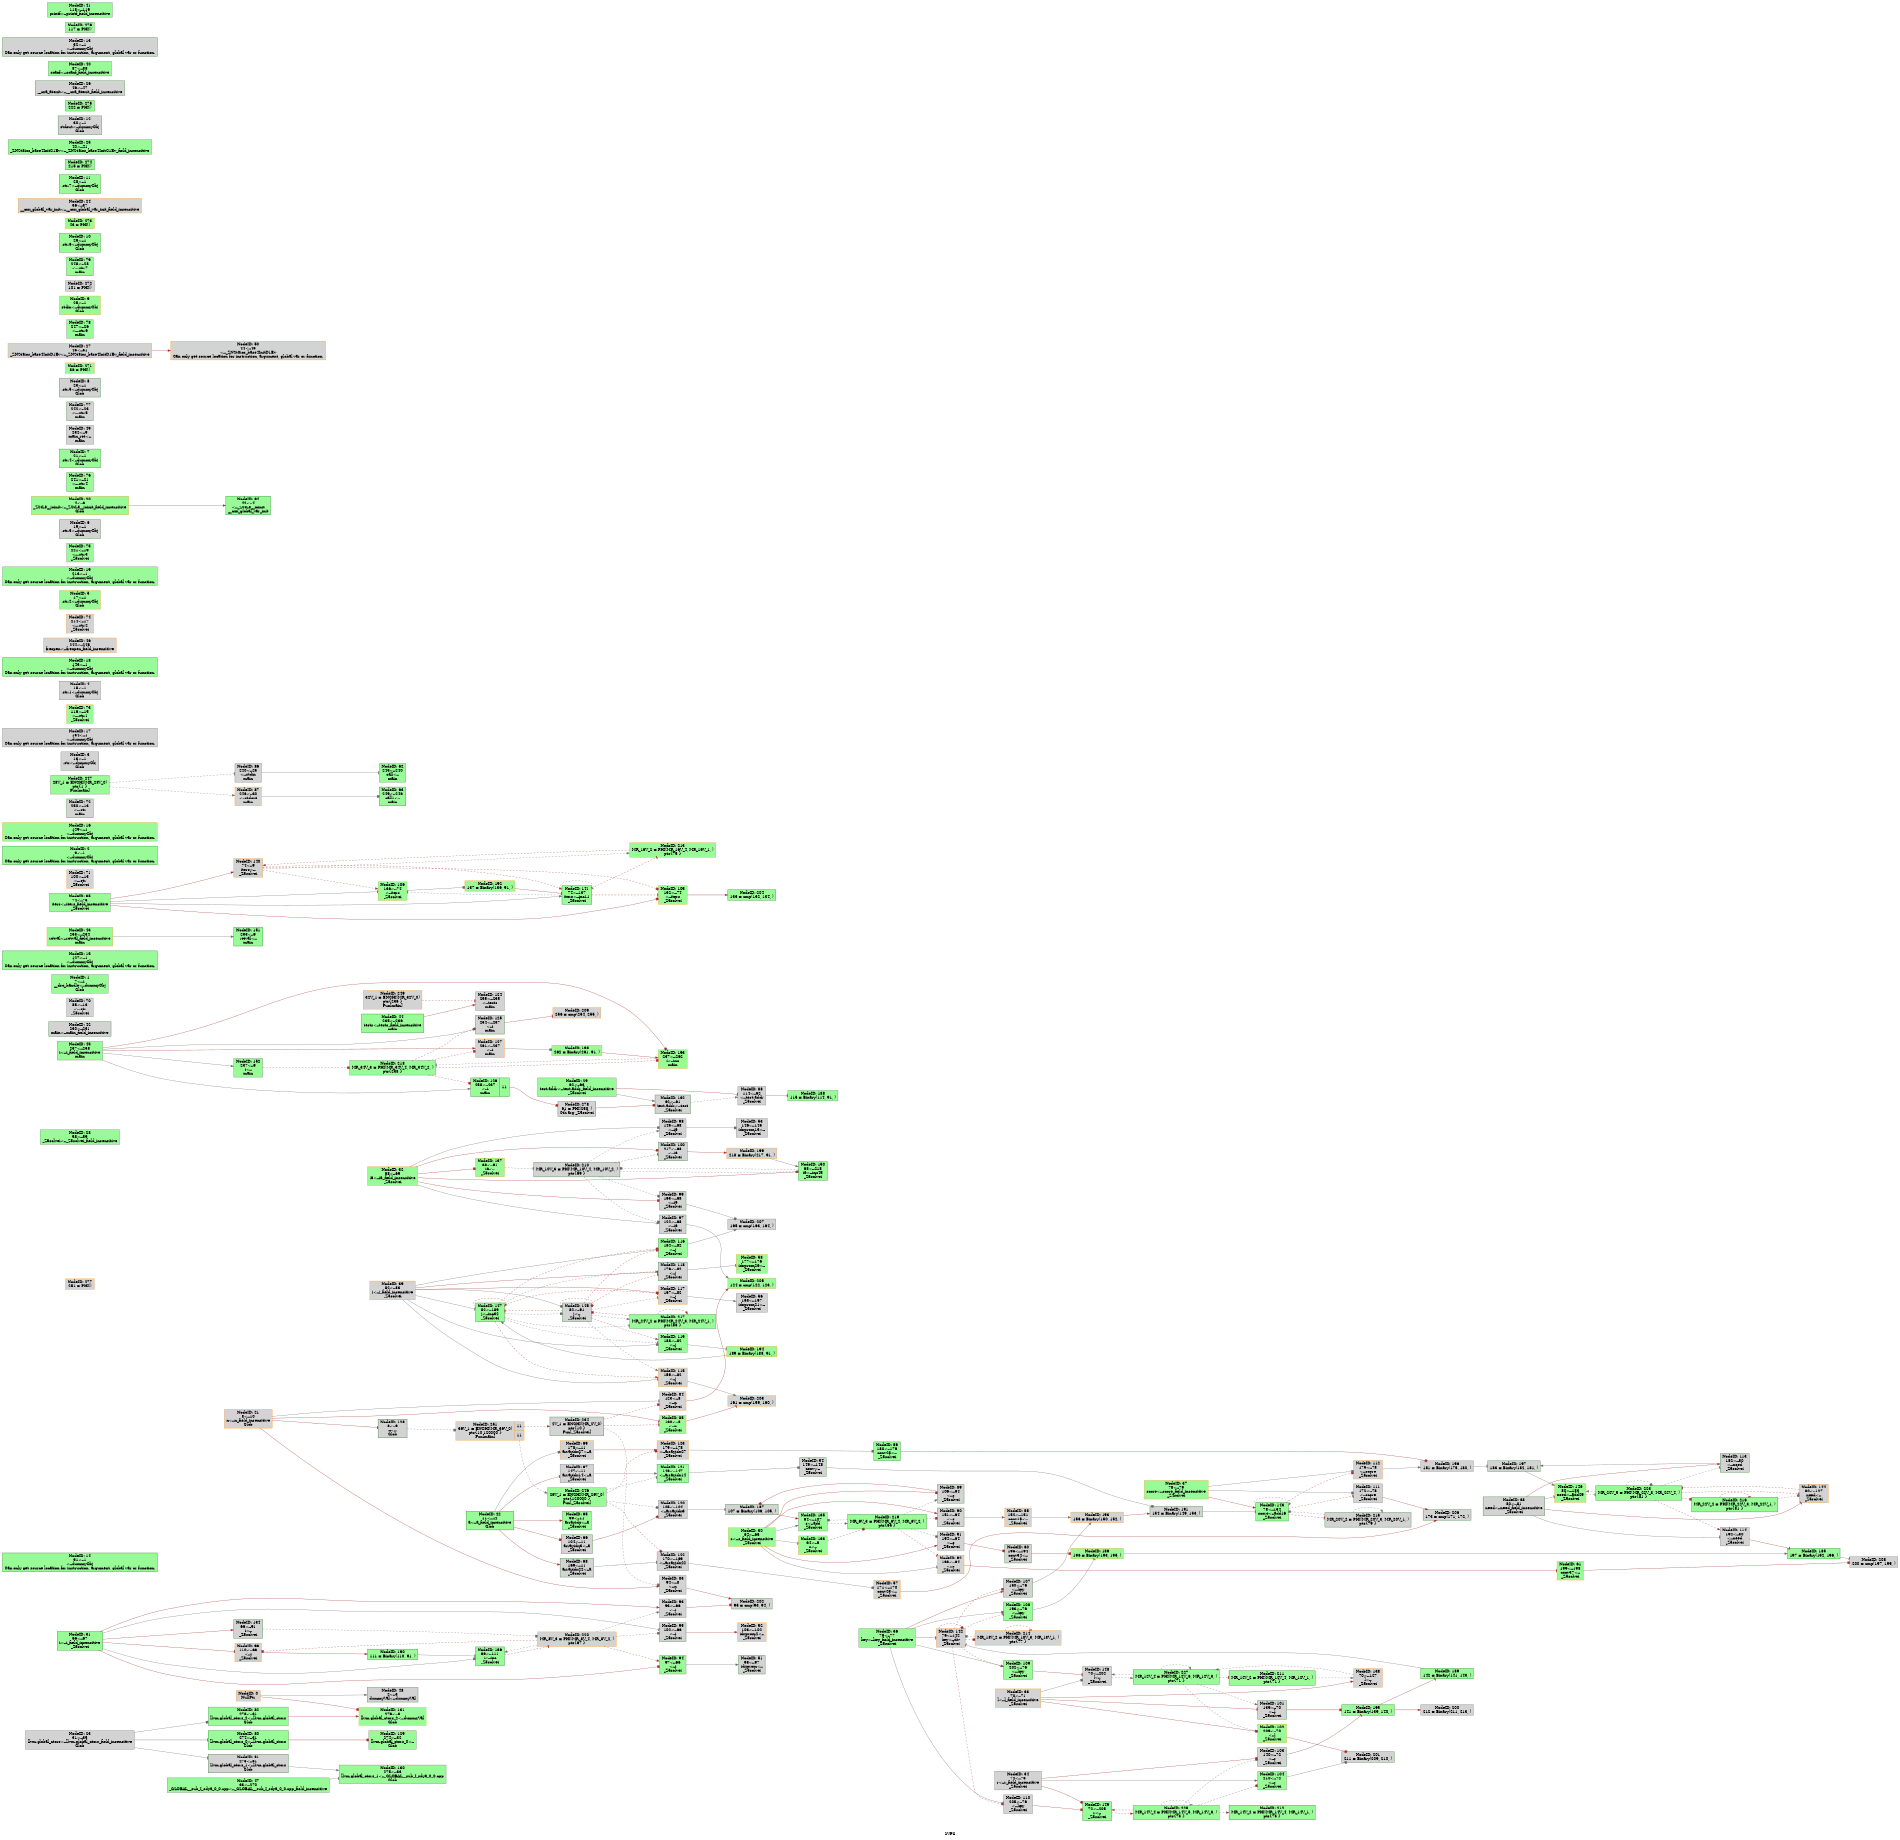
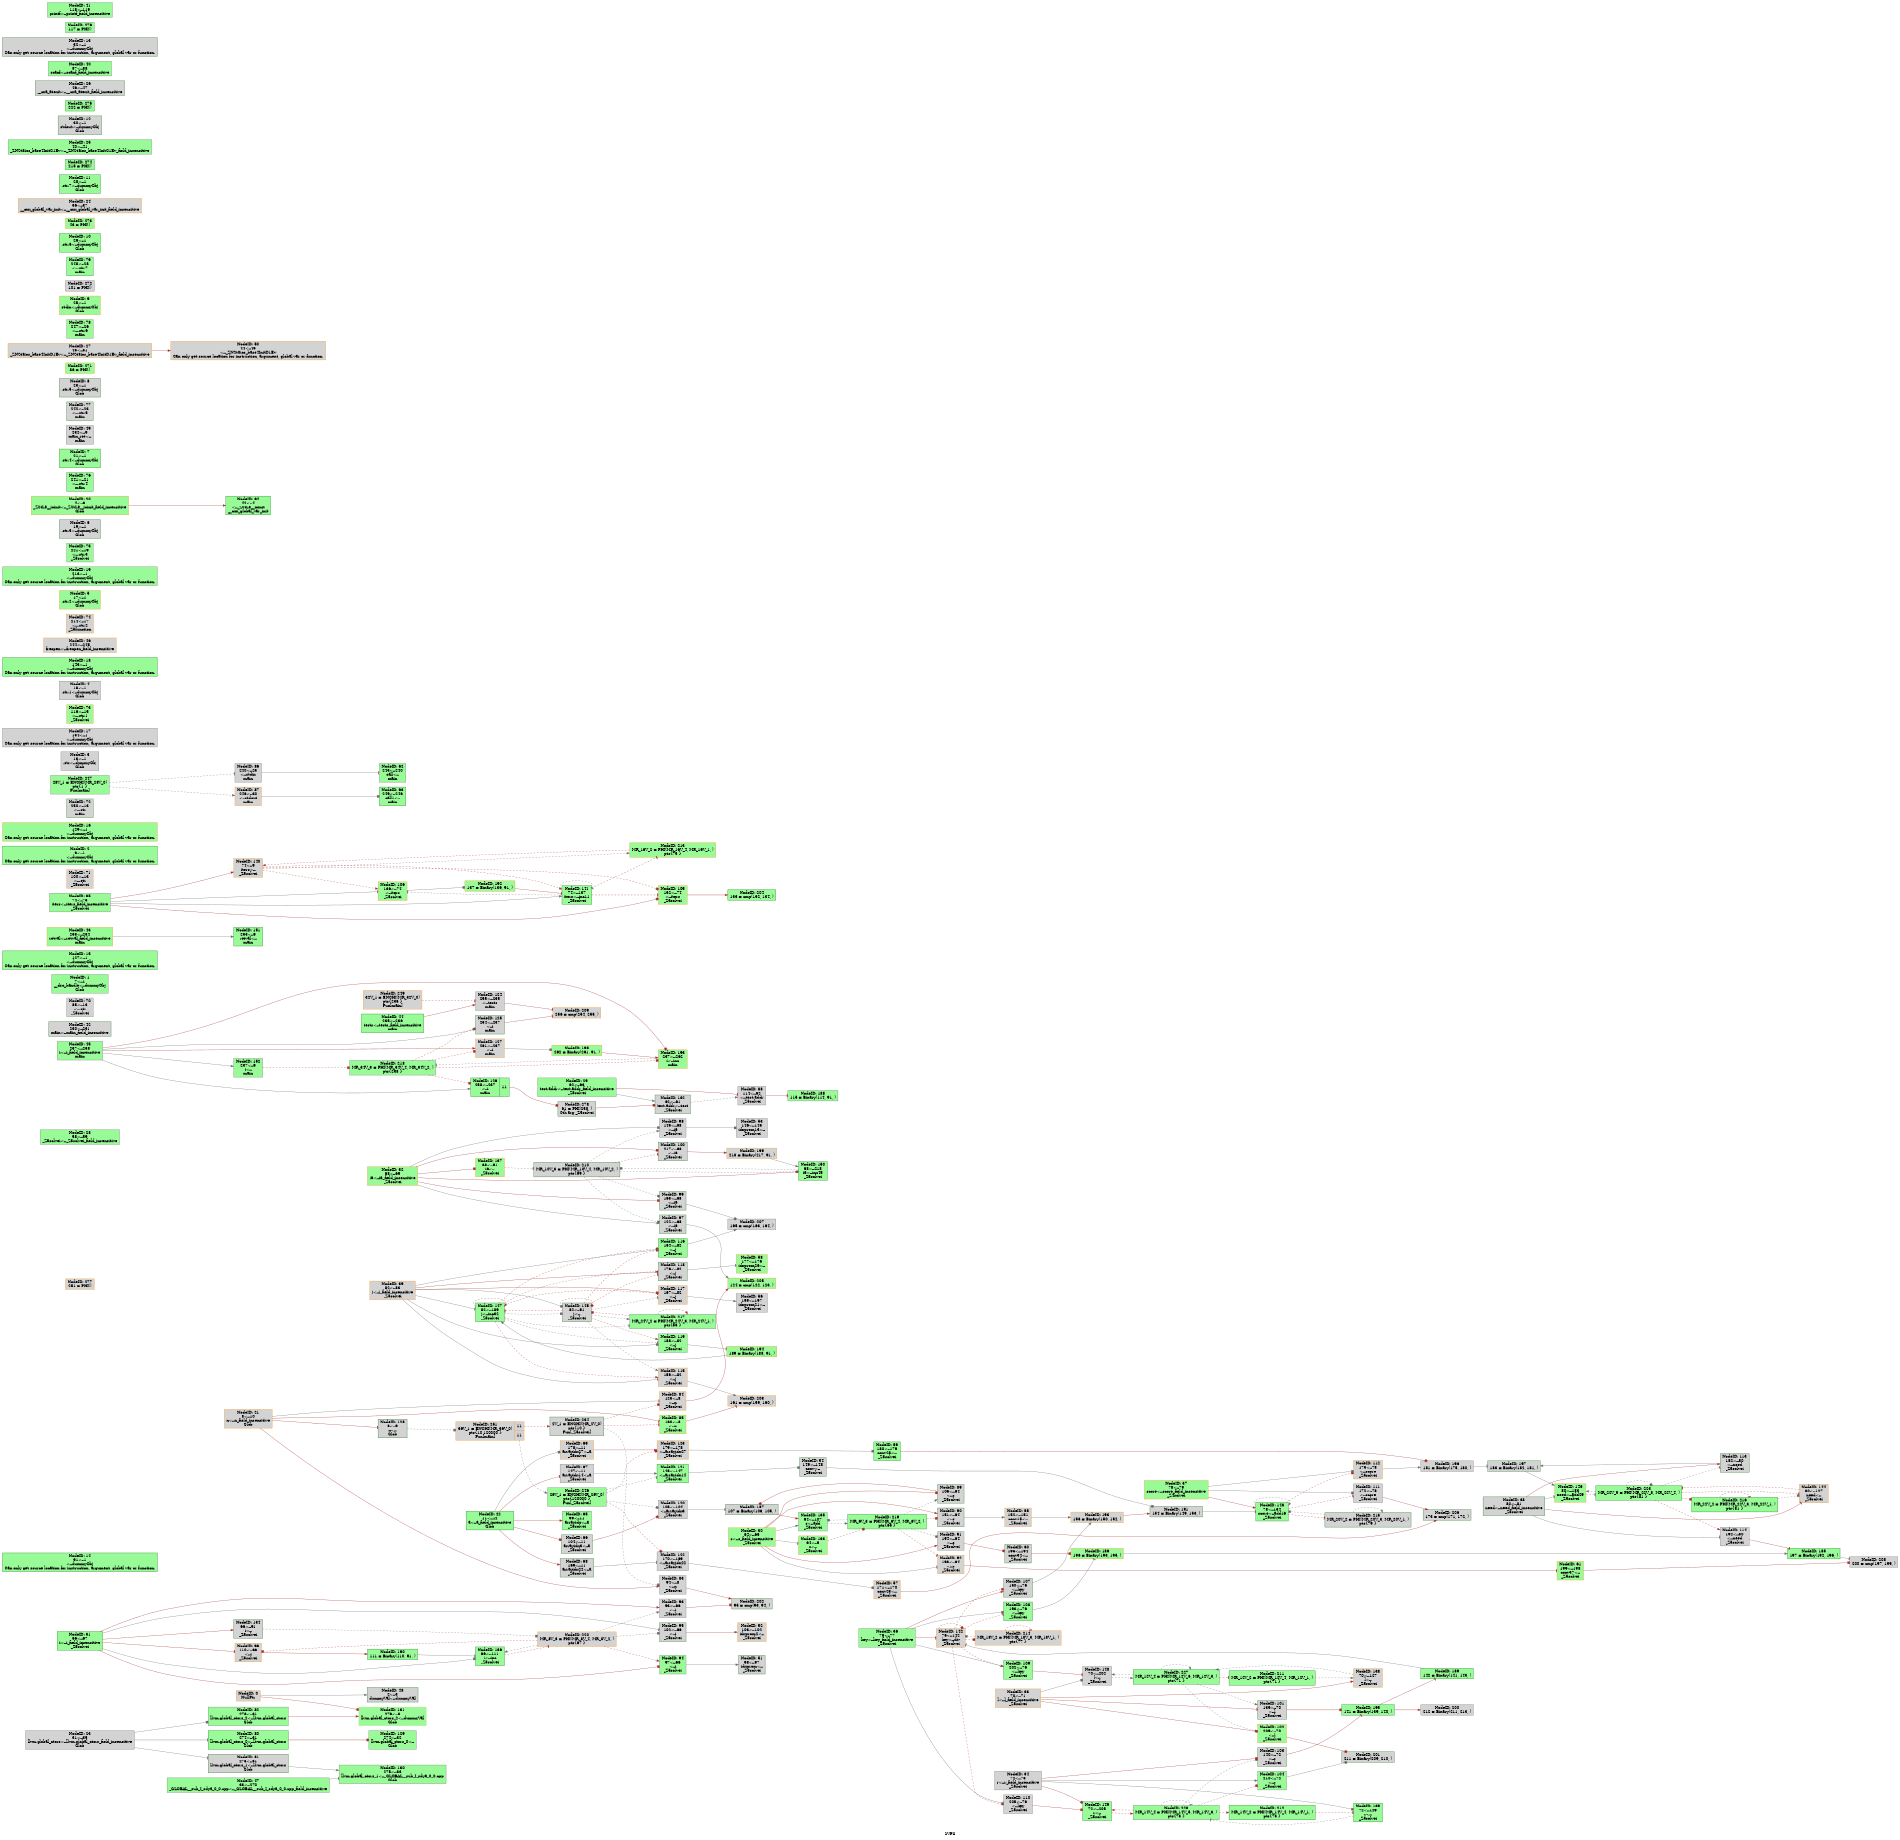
node "NodeID: 74": text "_Z5solvei" -> "_Z5function"
edge "NodeID: 124" -> "NodeID: 209": added
node "NodeID: 139": added
